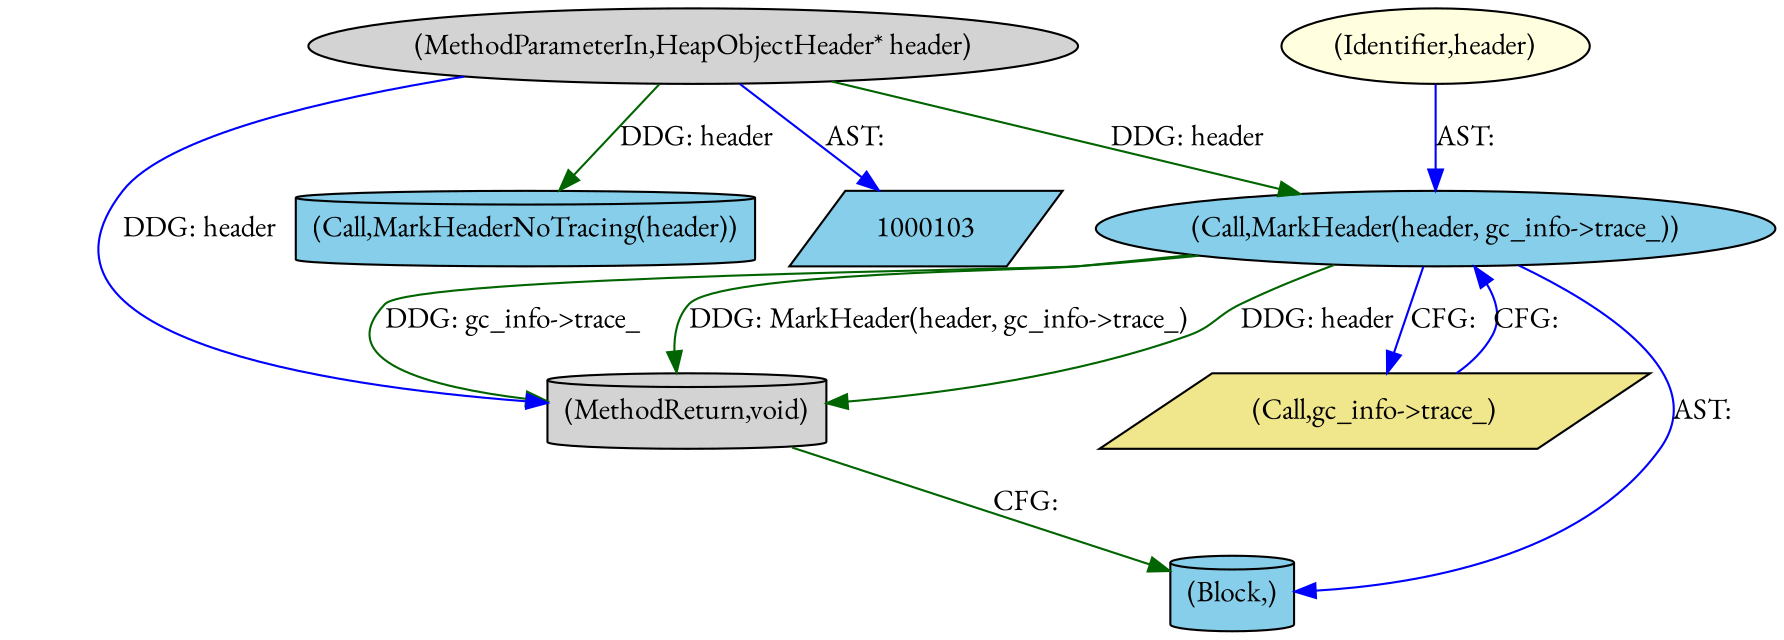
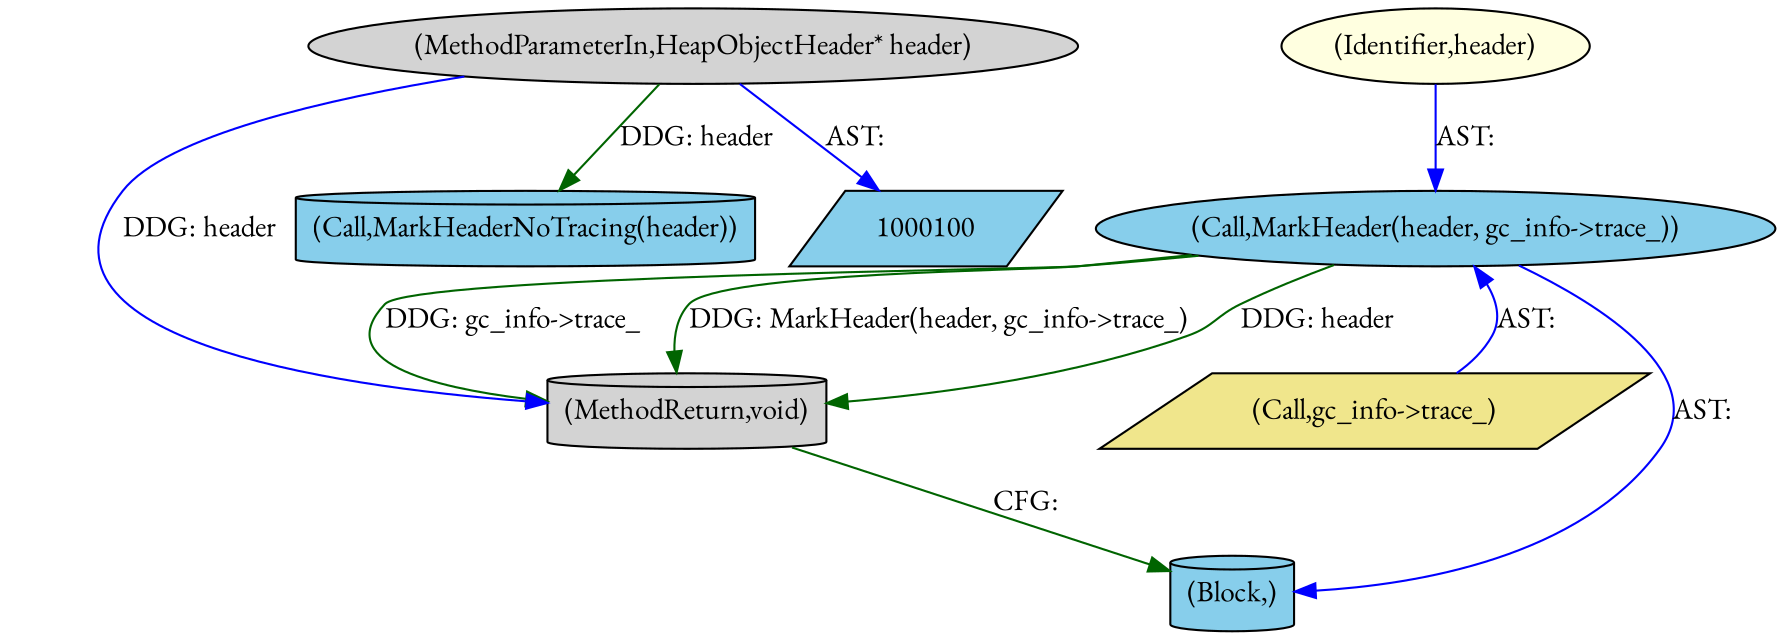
edge "(MethodParameterIn,HeapObjectHeader* header)" -> "(Call,MarkHeader(header, gc_info->trace_))": removed, label "DDG: header"
node "1000103": label "1000103" -> "1000100"
edge "(Call,MarkHeader(header, gc_info->trace_))" -> "(Call,gc_info->trace_)": removed, label "CFG:"
edge "(Call,gc_info->trace_)" -> "(Call,MarkHeader(header, gc_info->trace_))": label "CFG: " -> "AST: "
